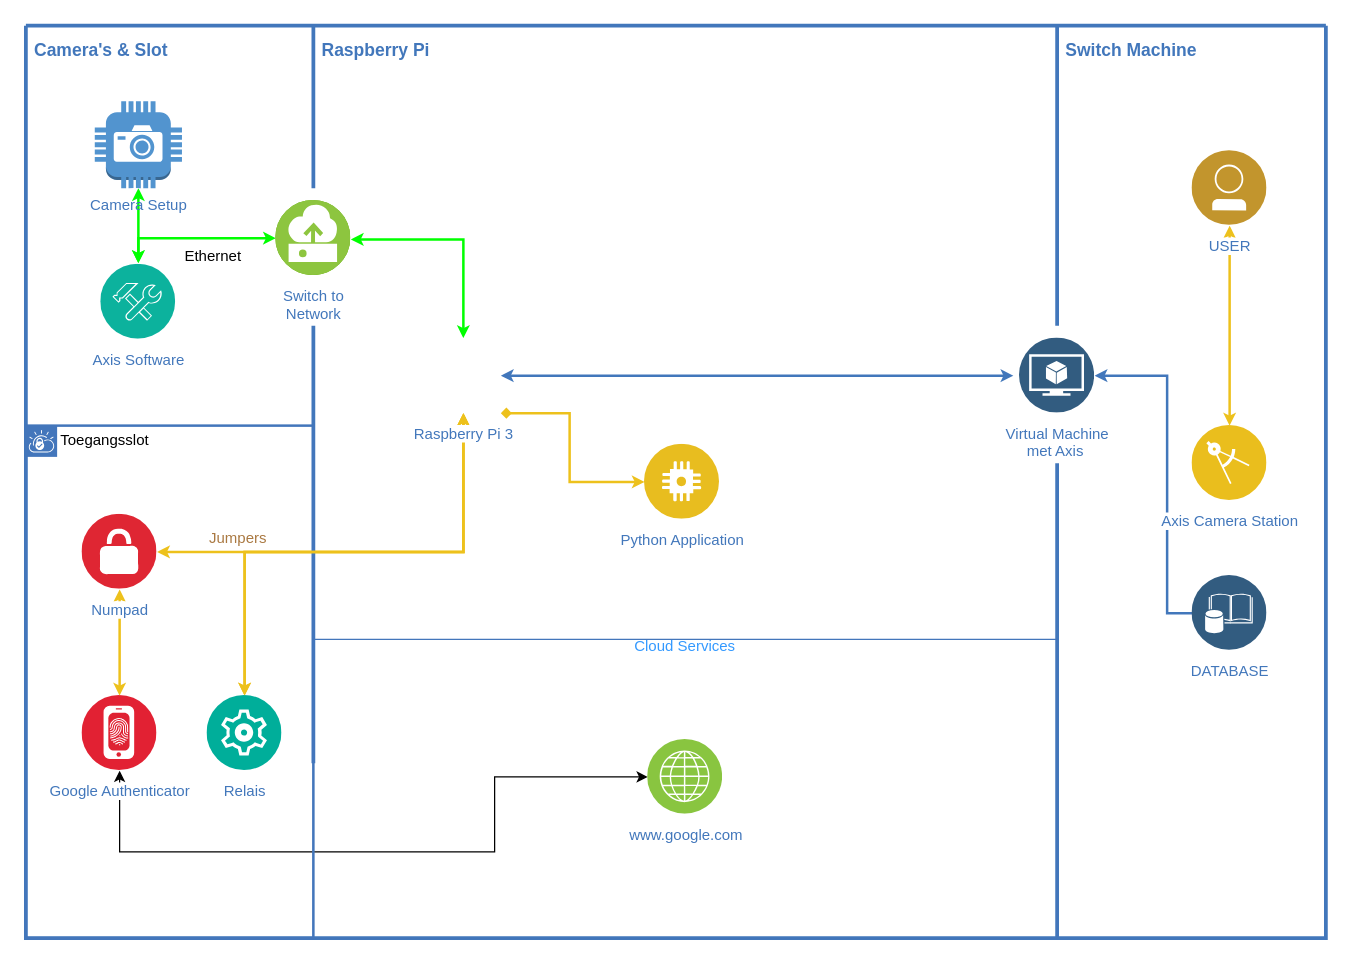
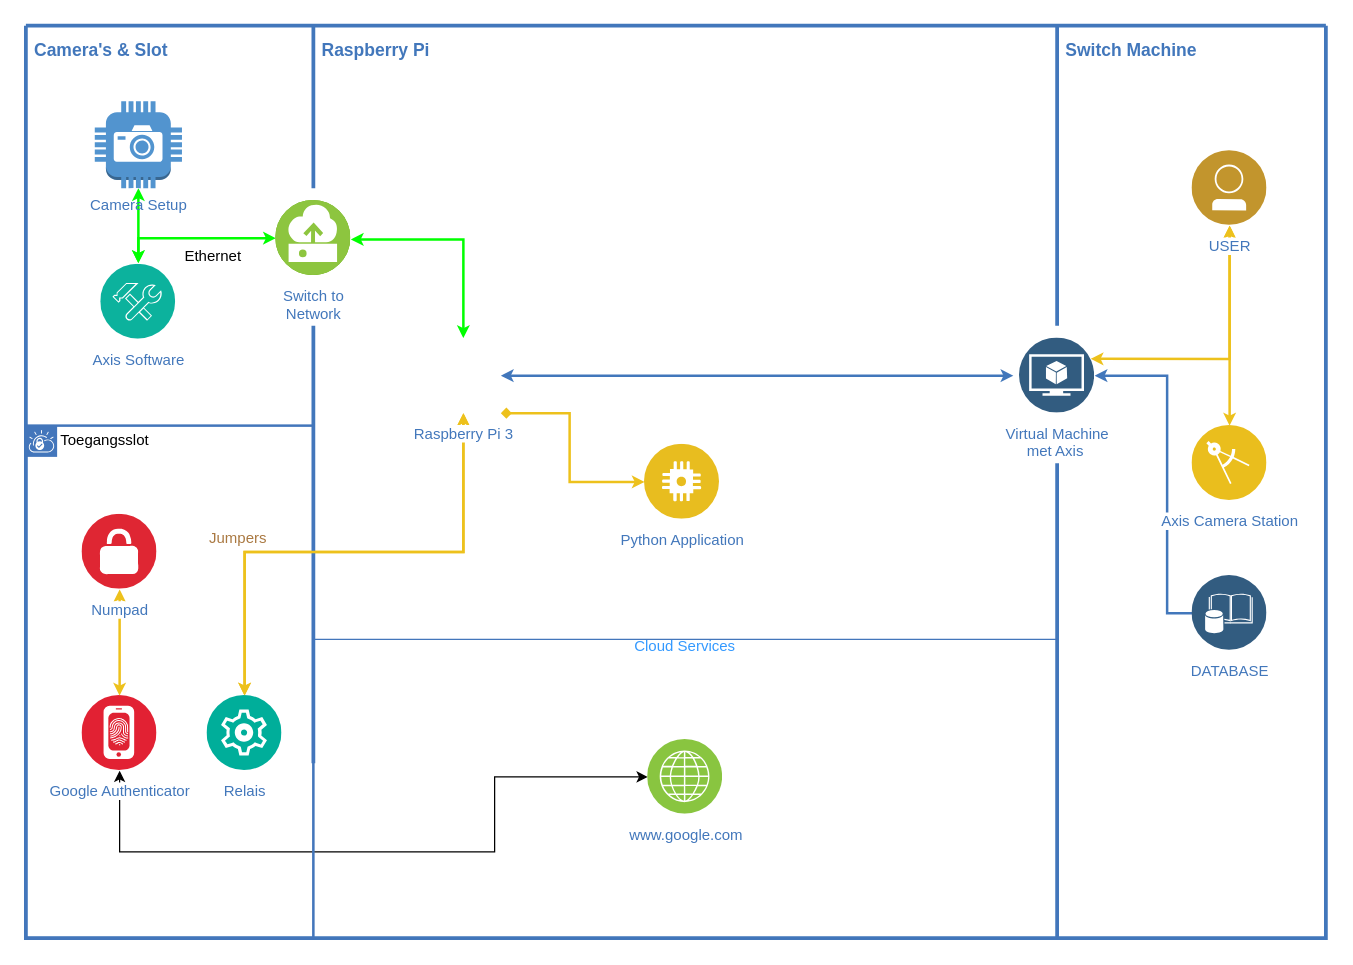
edge "USER" -- "Virtual Machine met Axis": added
edge "Raspberry Pi 3" -- "Numpad": removed
